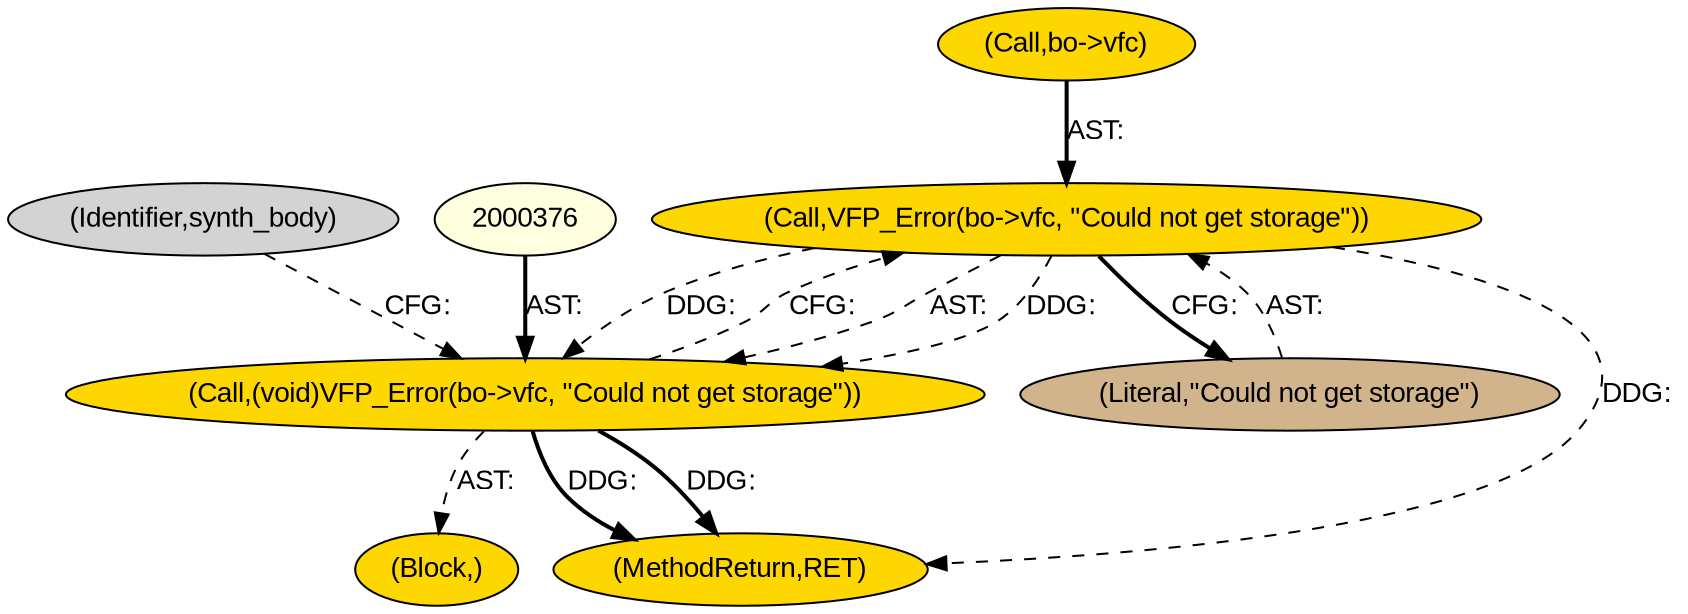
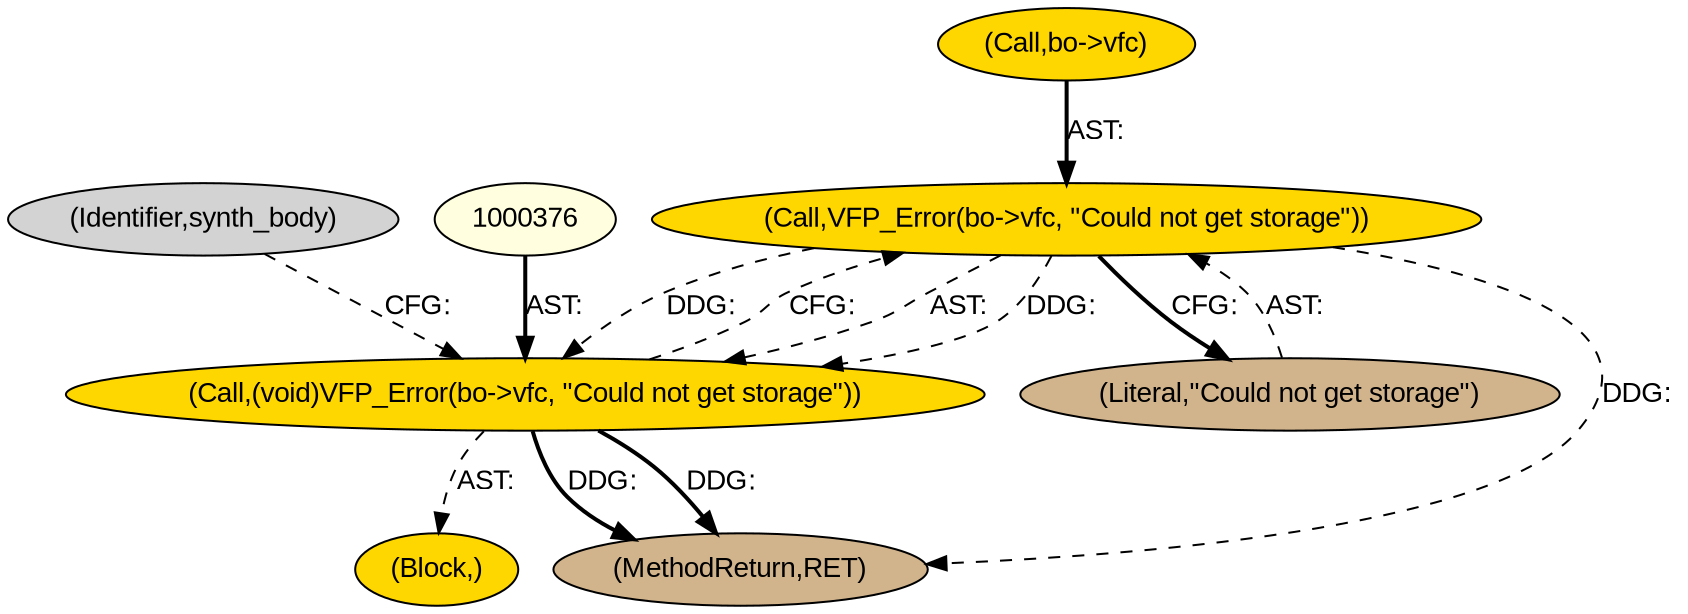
node "2000376": label "2000376" -> "1000376"
node "(MethodReturn,RET)": fillcolor gold -> tan
